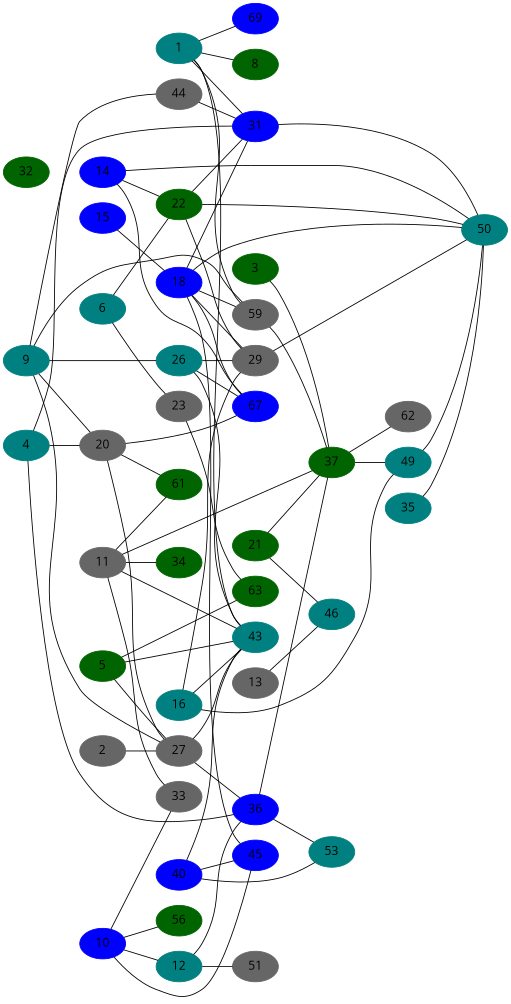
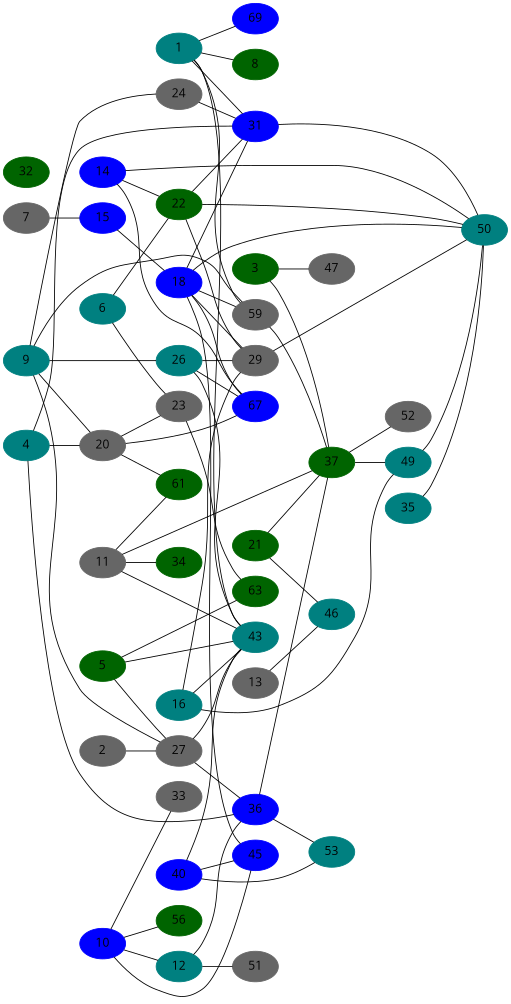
node "44": label "44" -> "24"
node "7": added
node "47": added
node "62": label "62" -> "52"
edge "20" -- "27": now "20" -- "23"
edge "11" -- "33": removed
